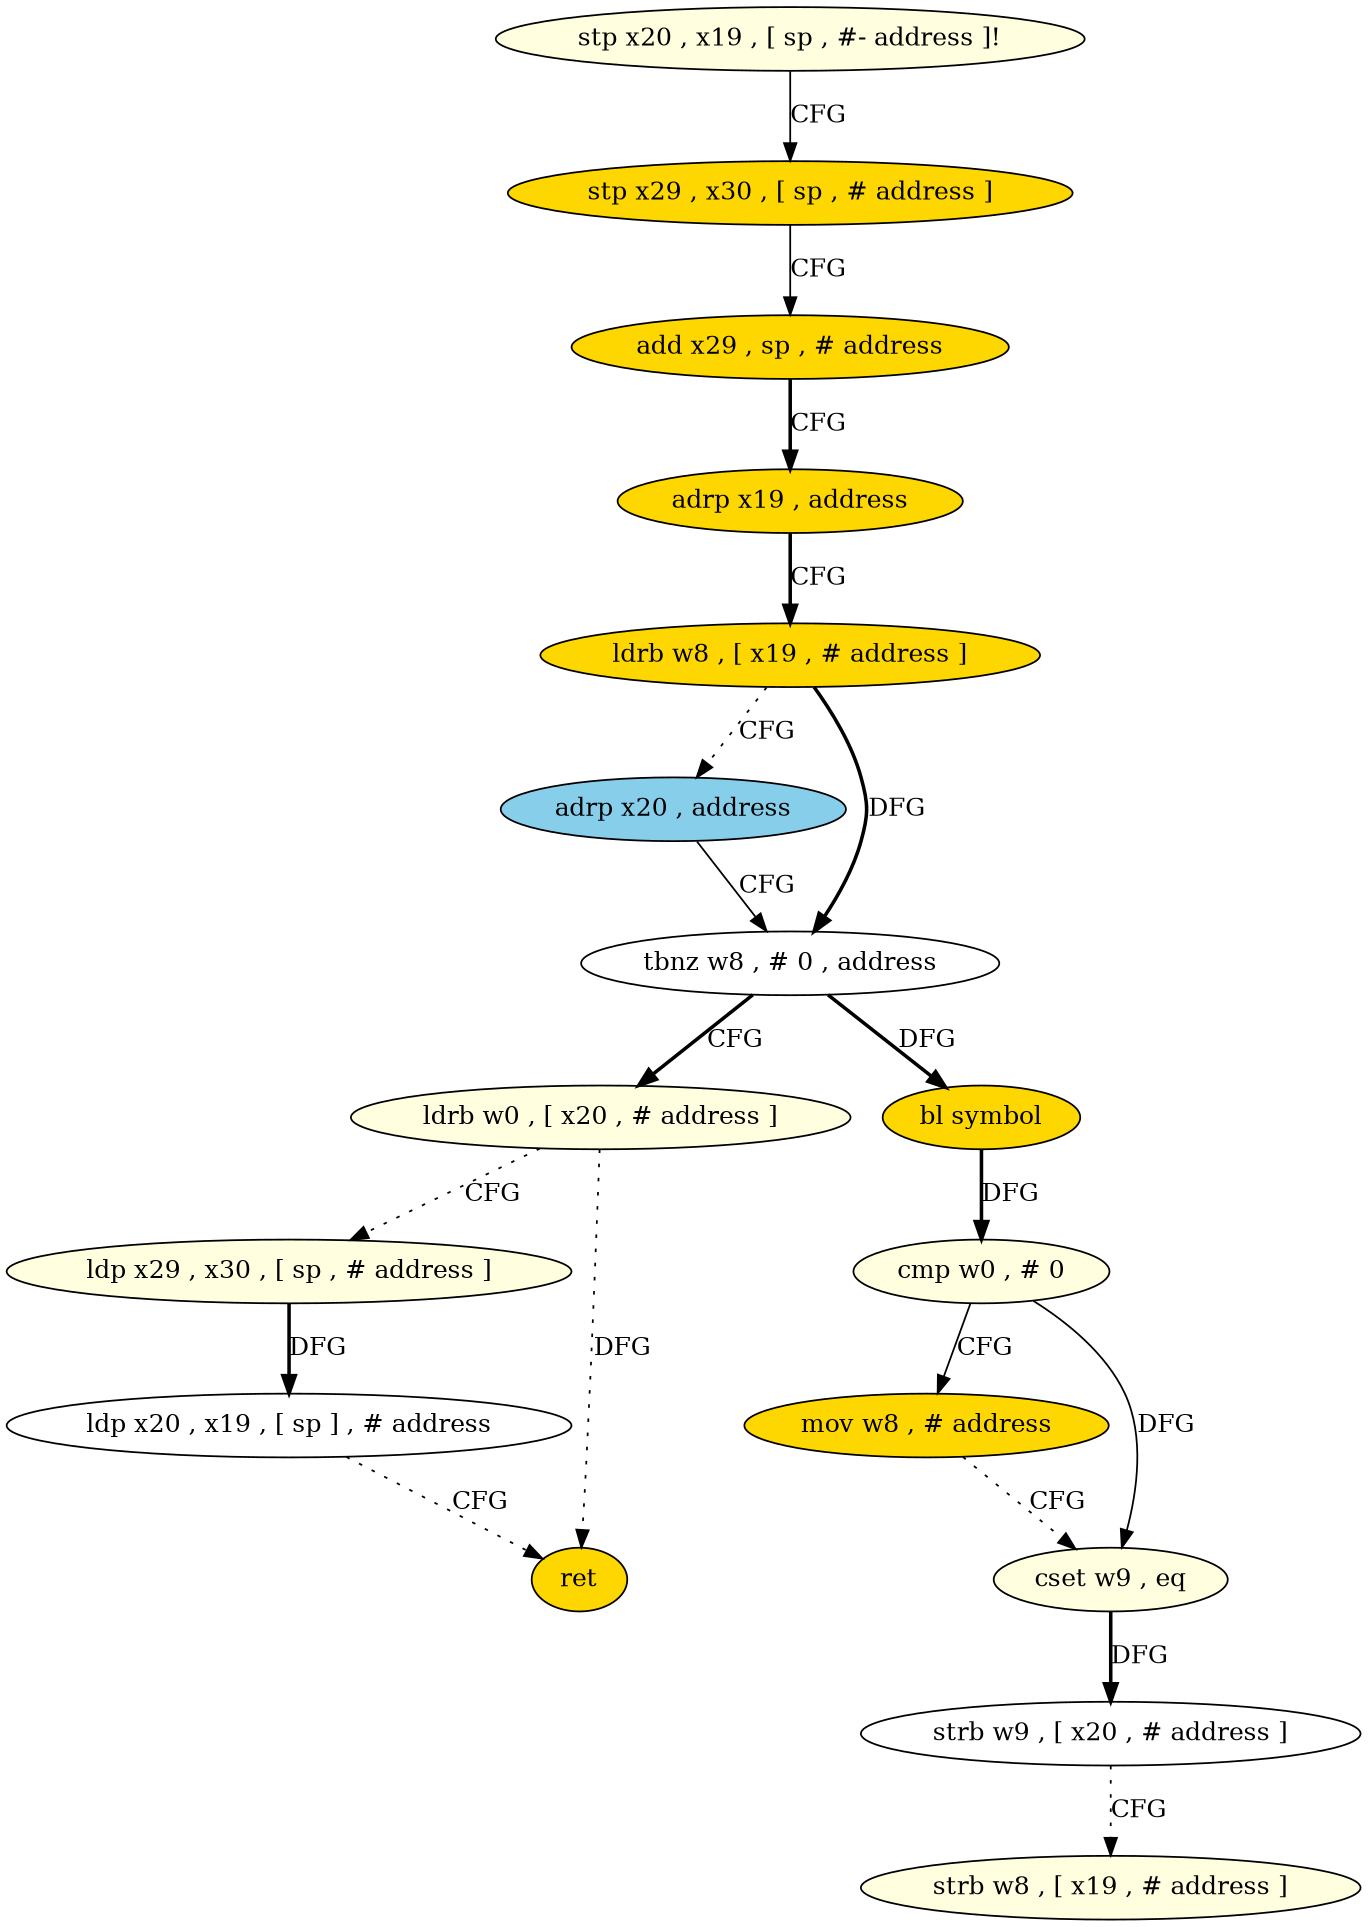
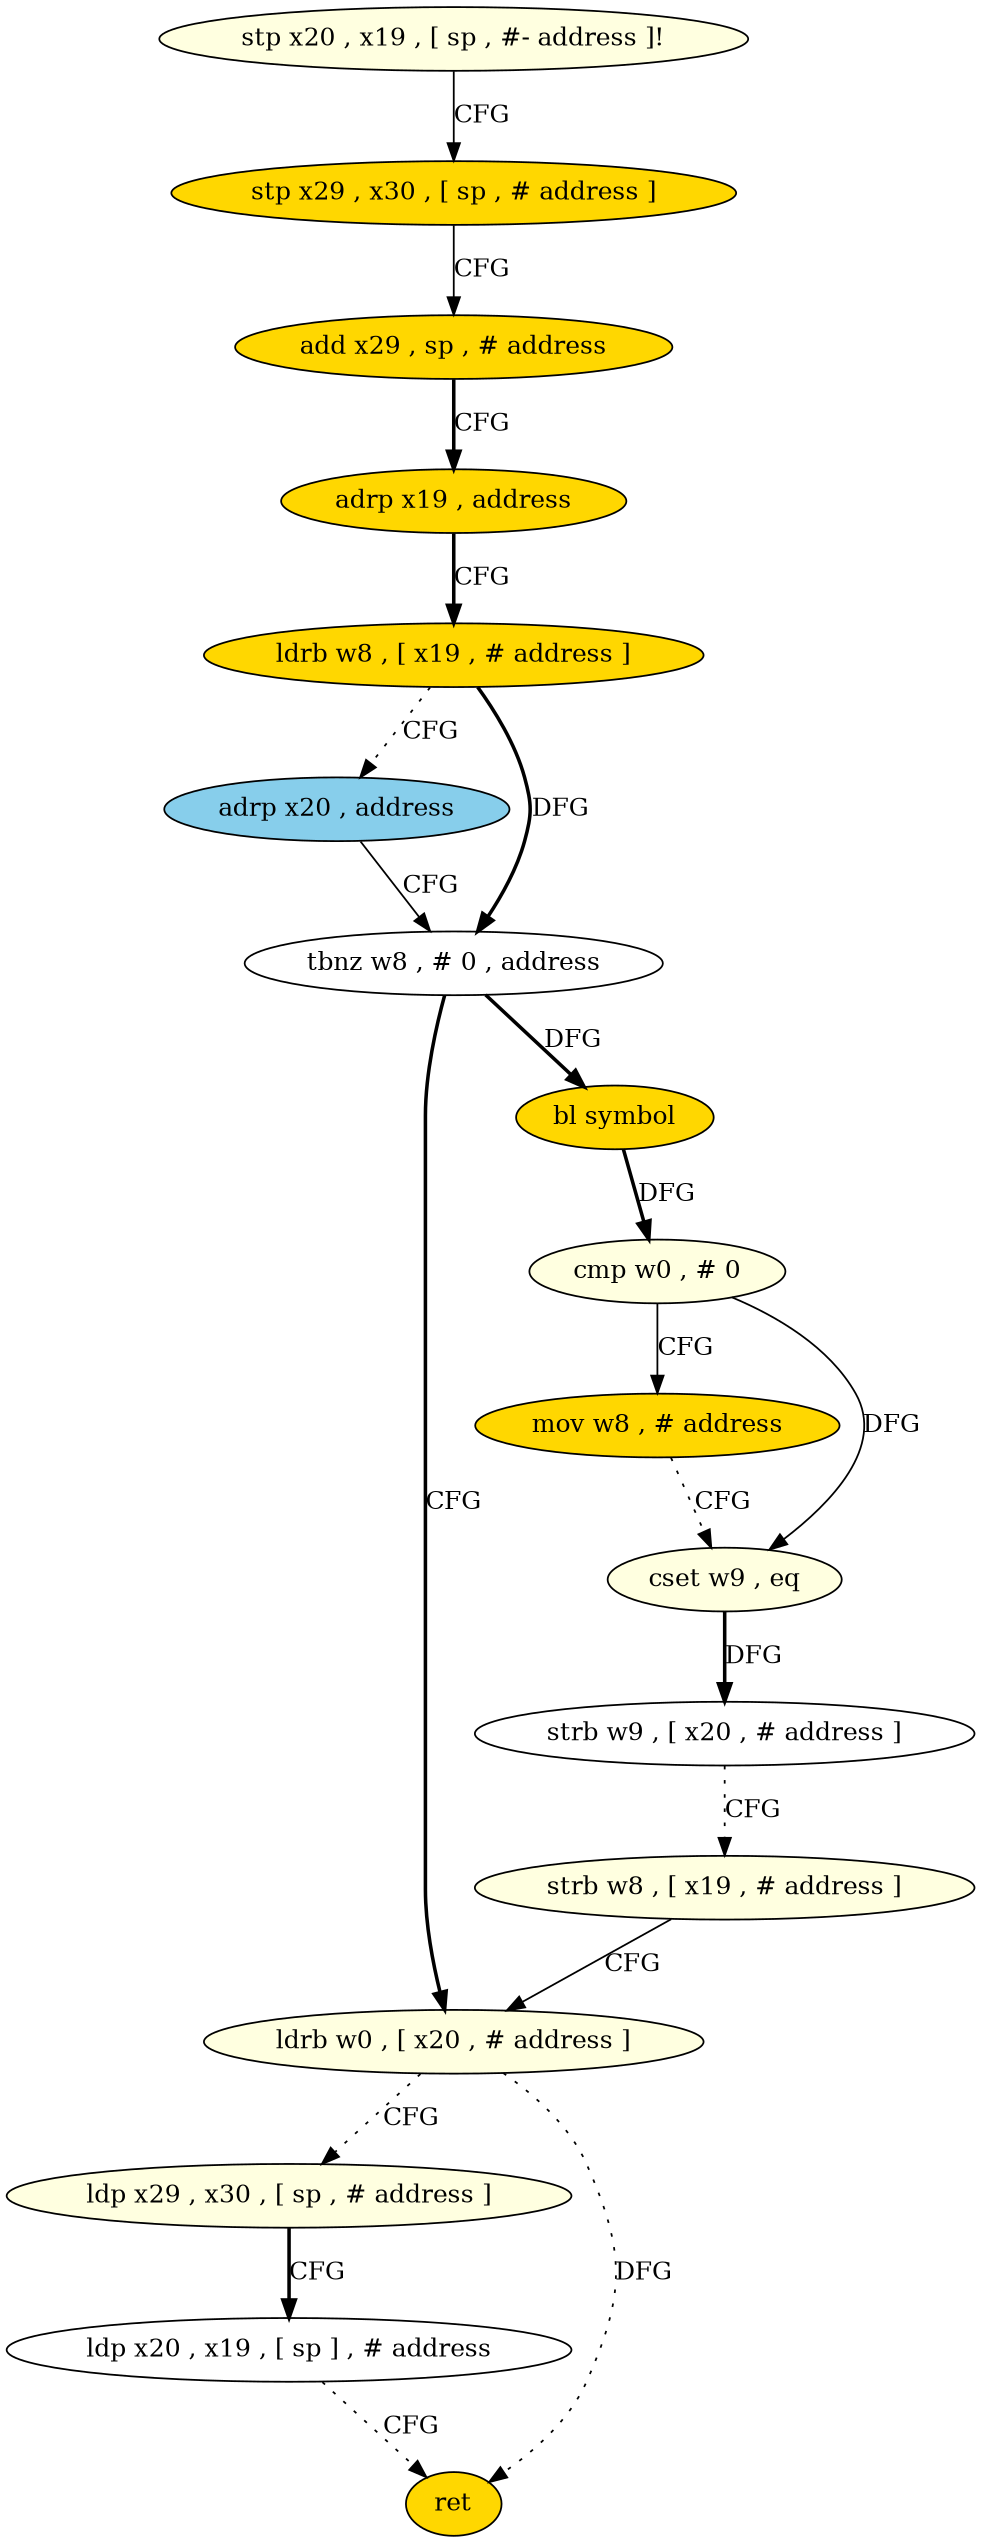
edge "ldp x29 , x30 , [ sp , # address ]" -> "ldp x20 , x19 , [ sp ] , # address": label "DFG" -> "CFG"
edge "strb w8 , [ x19 , # address ]" -> "ldrb w0 , [ x20 , # address ]": added, label "CFG"
